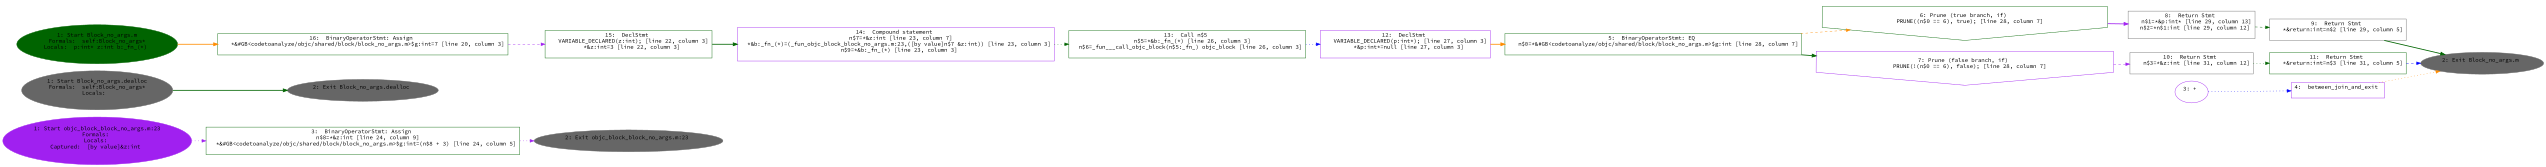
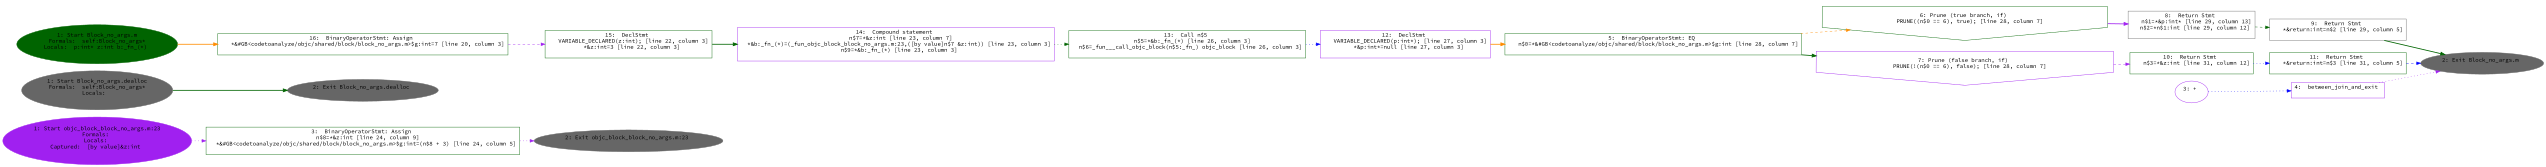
node "10:  Return Stmt n$3=*&z:int [line 31, column 12]": color gray40 -> darkgreen
edge "10:  Return Stmt n$3=*&z:int [line 31, column 12]" -> "11:  Return Stmt *&return:int=n$3 [line 31, column 5]": color darkgreen -> blue
edge "4:  between_join_and_exit" -> "2: Exit Block_no_args.m": color darkorange -> purple
